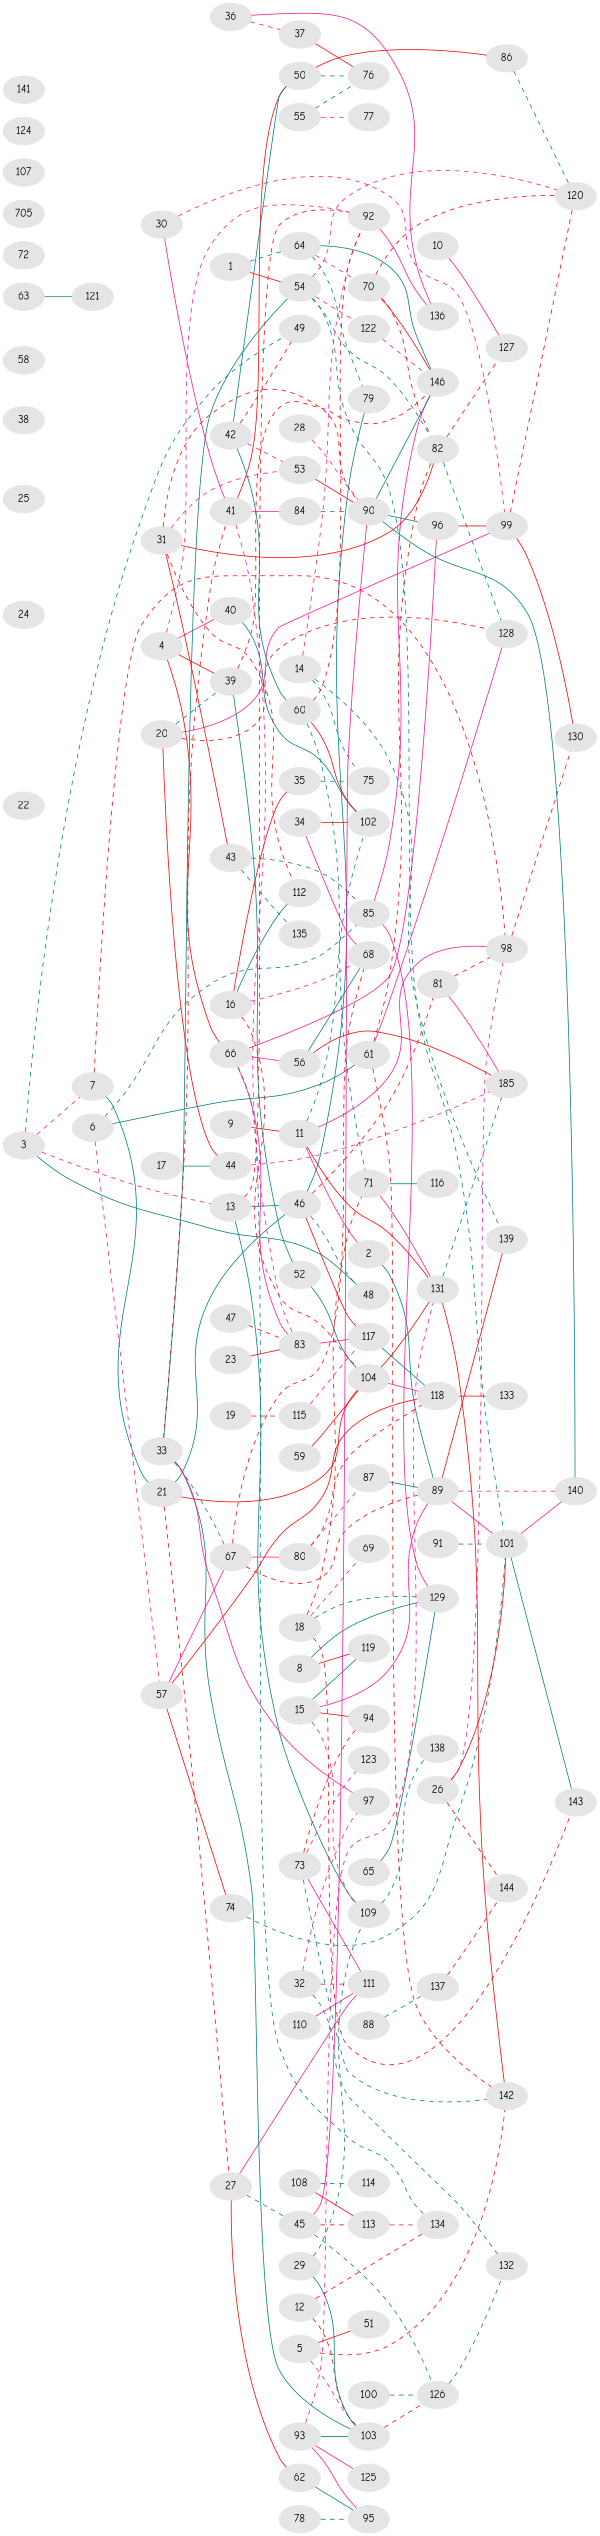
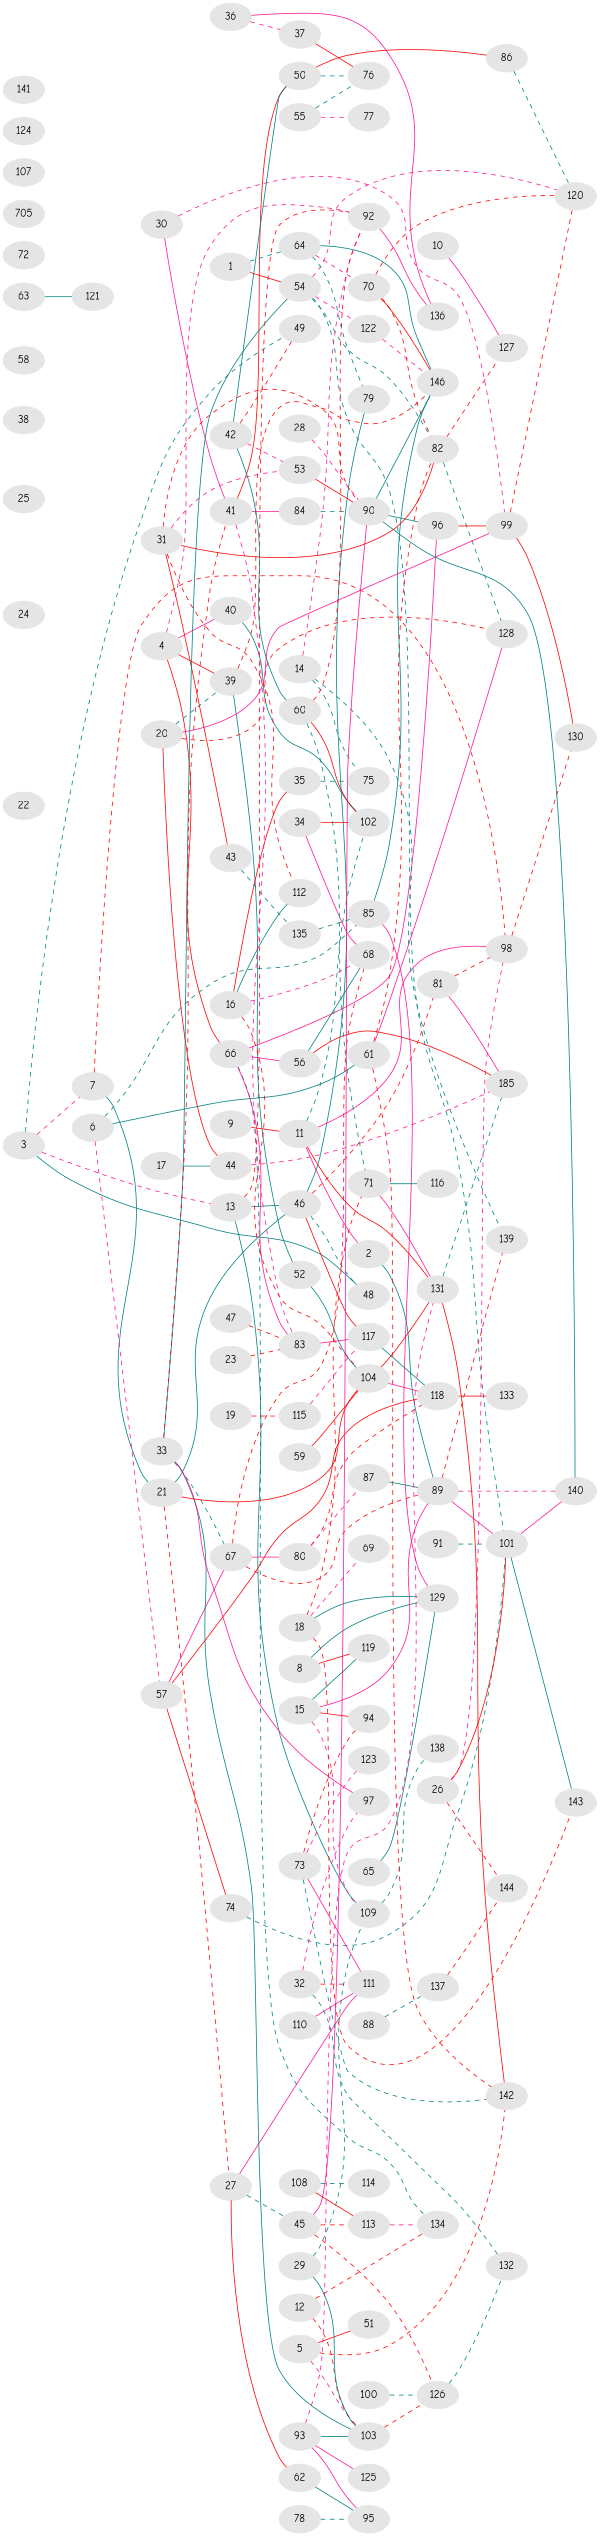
edge "146" -- "85": color deeppink -> teal
edge "43" -- "85": now "135" -- "85"
edge "83" -- "23": style solid -> dashed
edge "139" -- "89": style solid -> dashed
edge "129" -- "18": style dashed -> solid
edge "45" -- "126": color teal -> red
